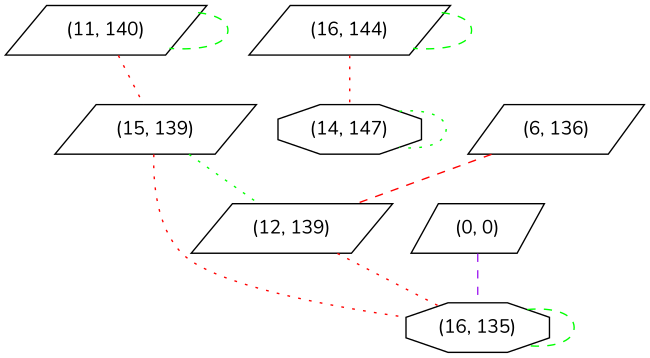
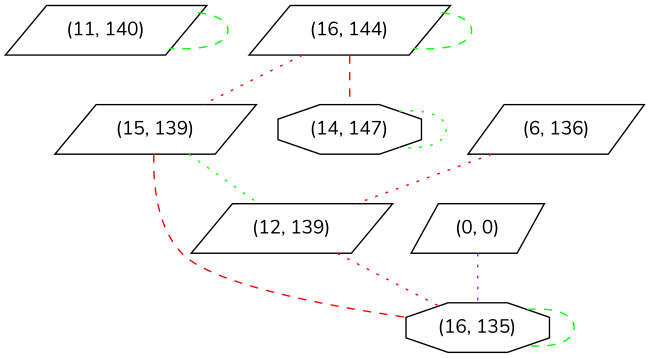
edge "(11, 140)" -- "(15, 139)": now "(16, 144)" -- "(15, 139)"
edge "(16, 144)" -- "(14, 147)": style dotted -> dashed
edge "(6, 136)" -- "(12, 139)": style dashed -> dotted
edge "(0, 0)" -- "(16, 135)": style dashed -> dotted
edge "(15, 139)" -- "(16, 135)": style dotted -> dashed
